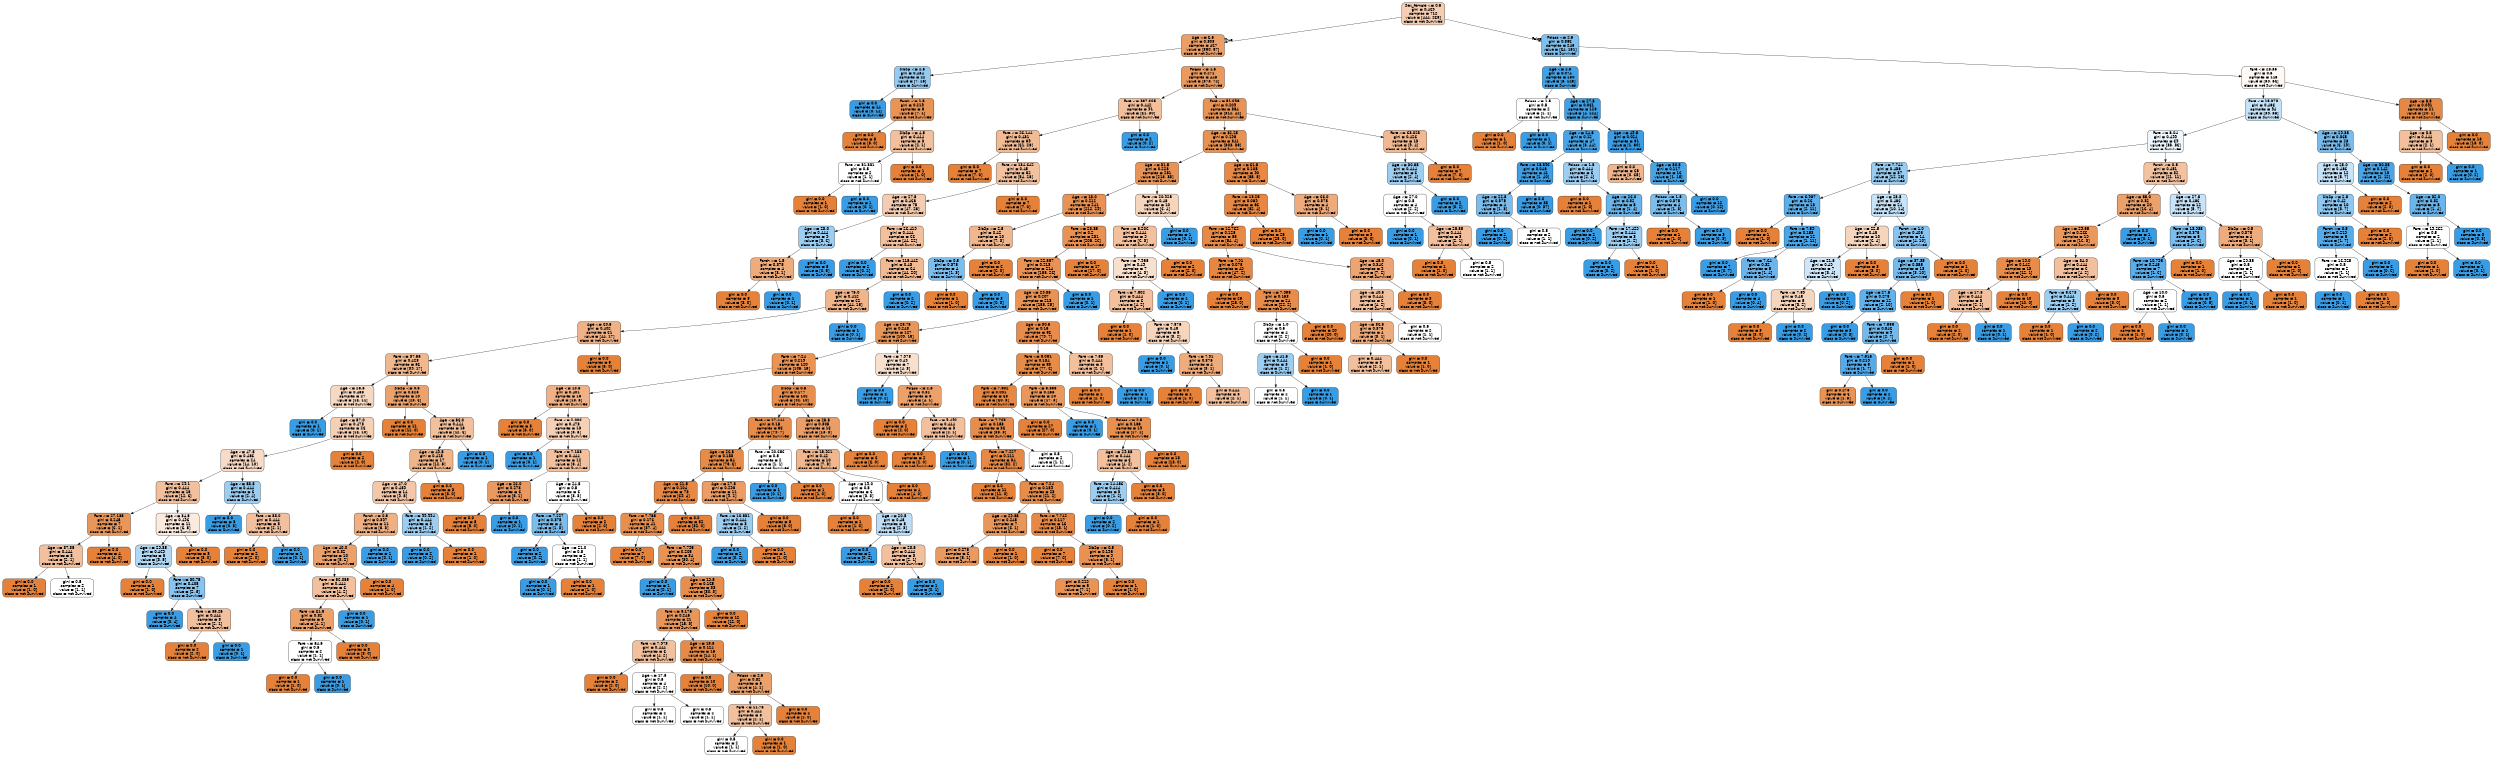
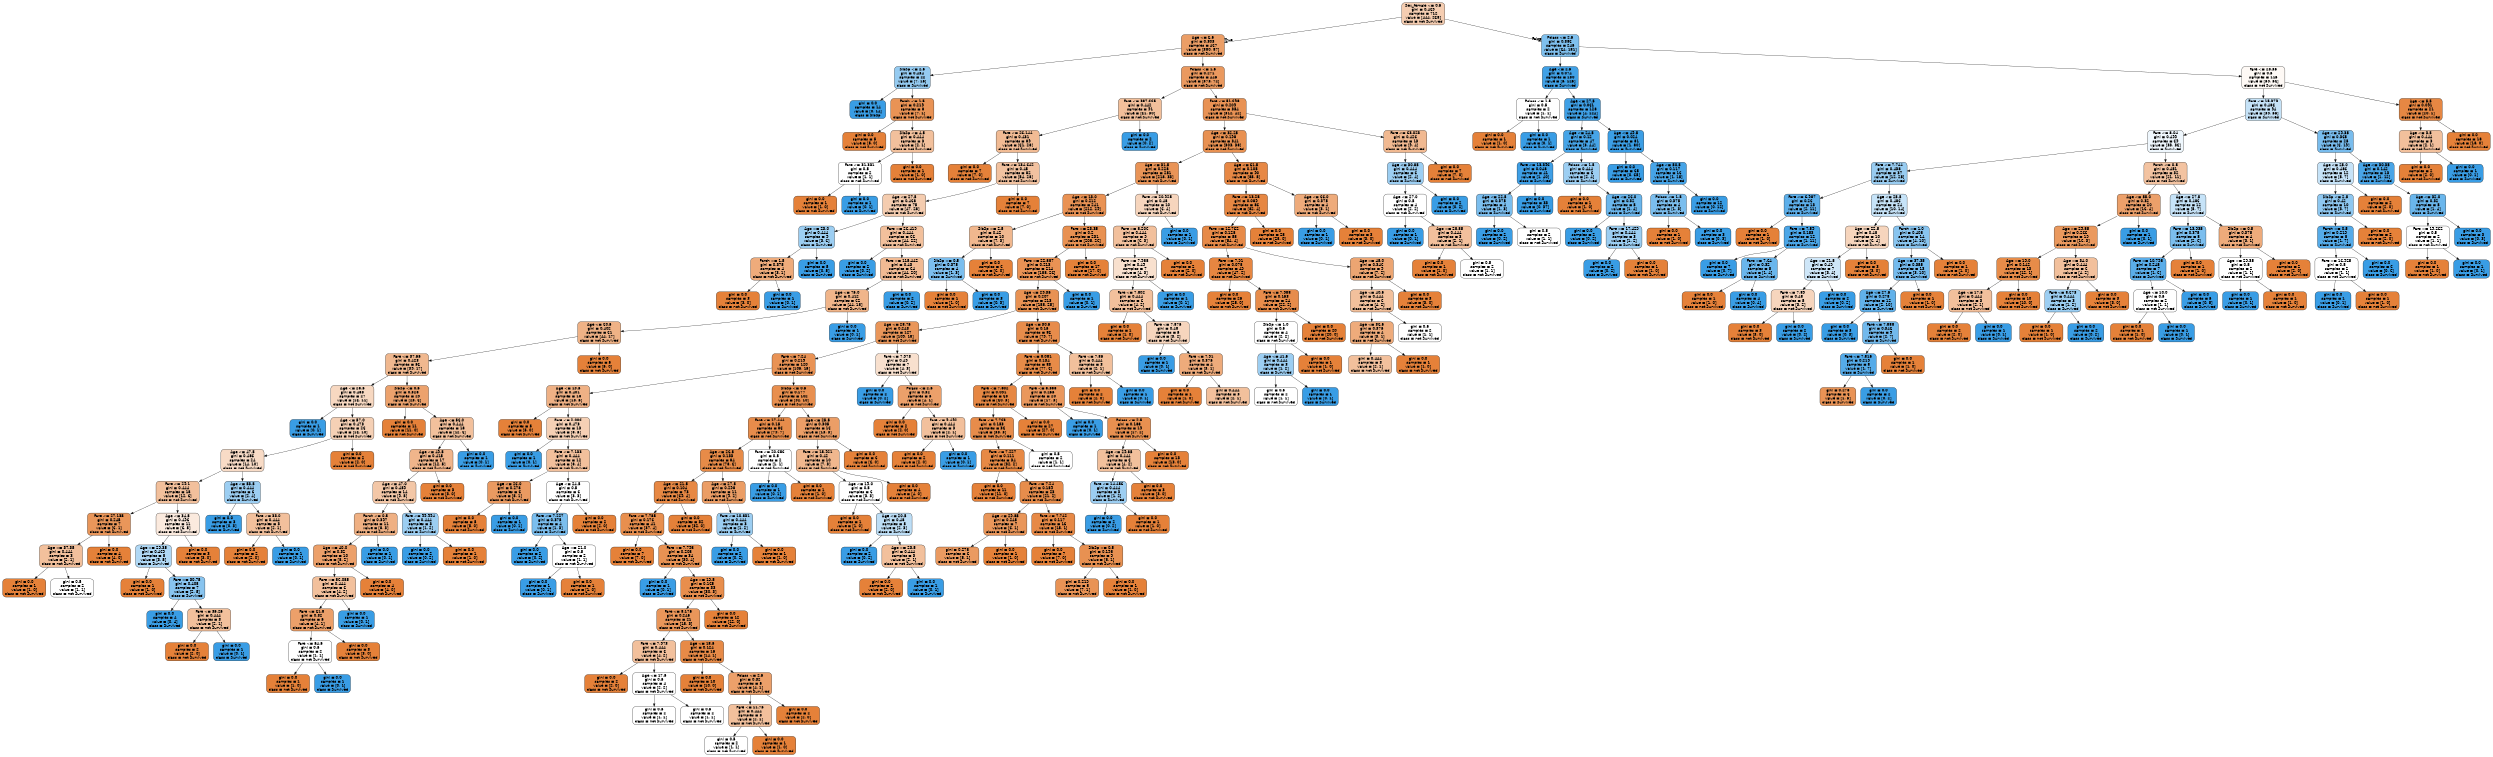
node "gini = 0.0 samples = 14 value = [0, 14] class = Survived": label "gini = 0.0 samples = 14 value = [0, 14] class = Survived" -> "gini = 0.0 samples = 14 value = [0, 14] class = SibSp"
node "gini = 0.0 samples = 65 value = [0, 65] class = Survived": fillcolor #f0b78e -> #399de5
node "gini = 0.0 samples = 8 value = [8, 0] class = not Survived": removed
